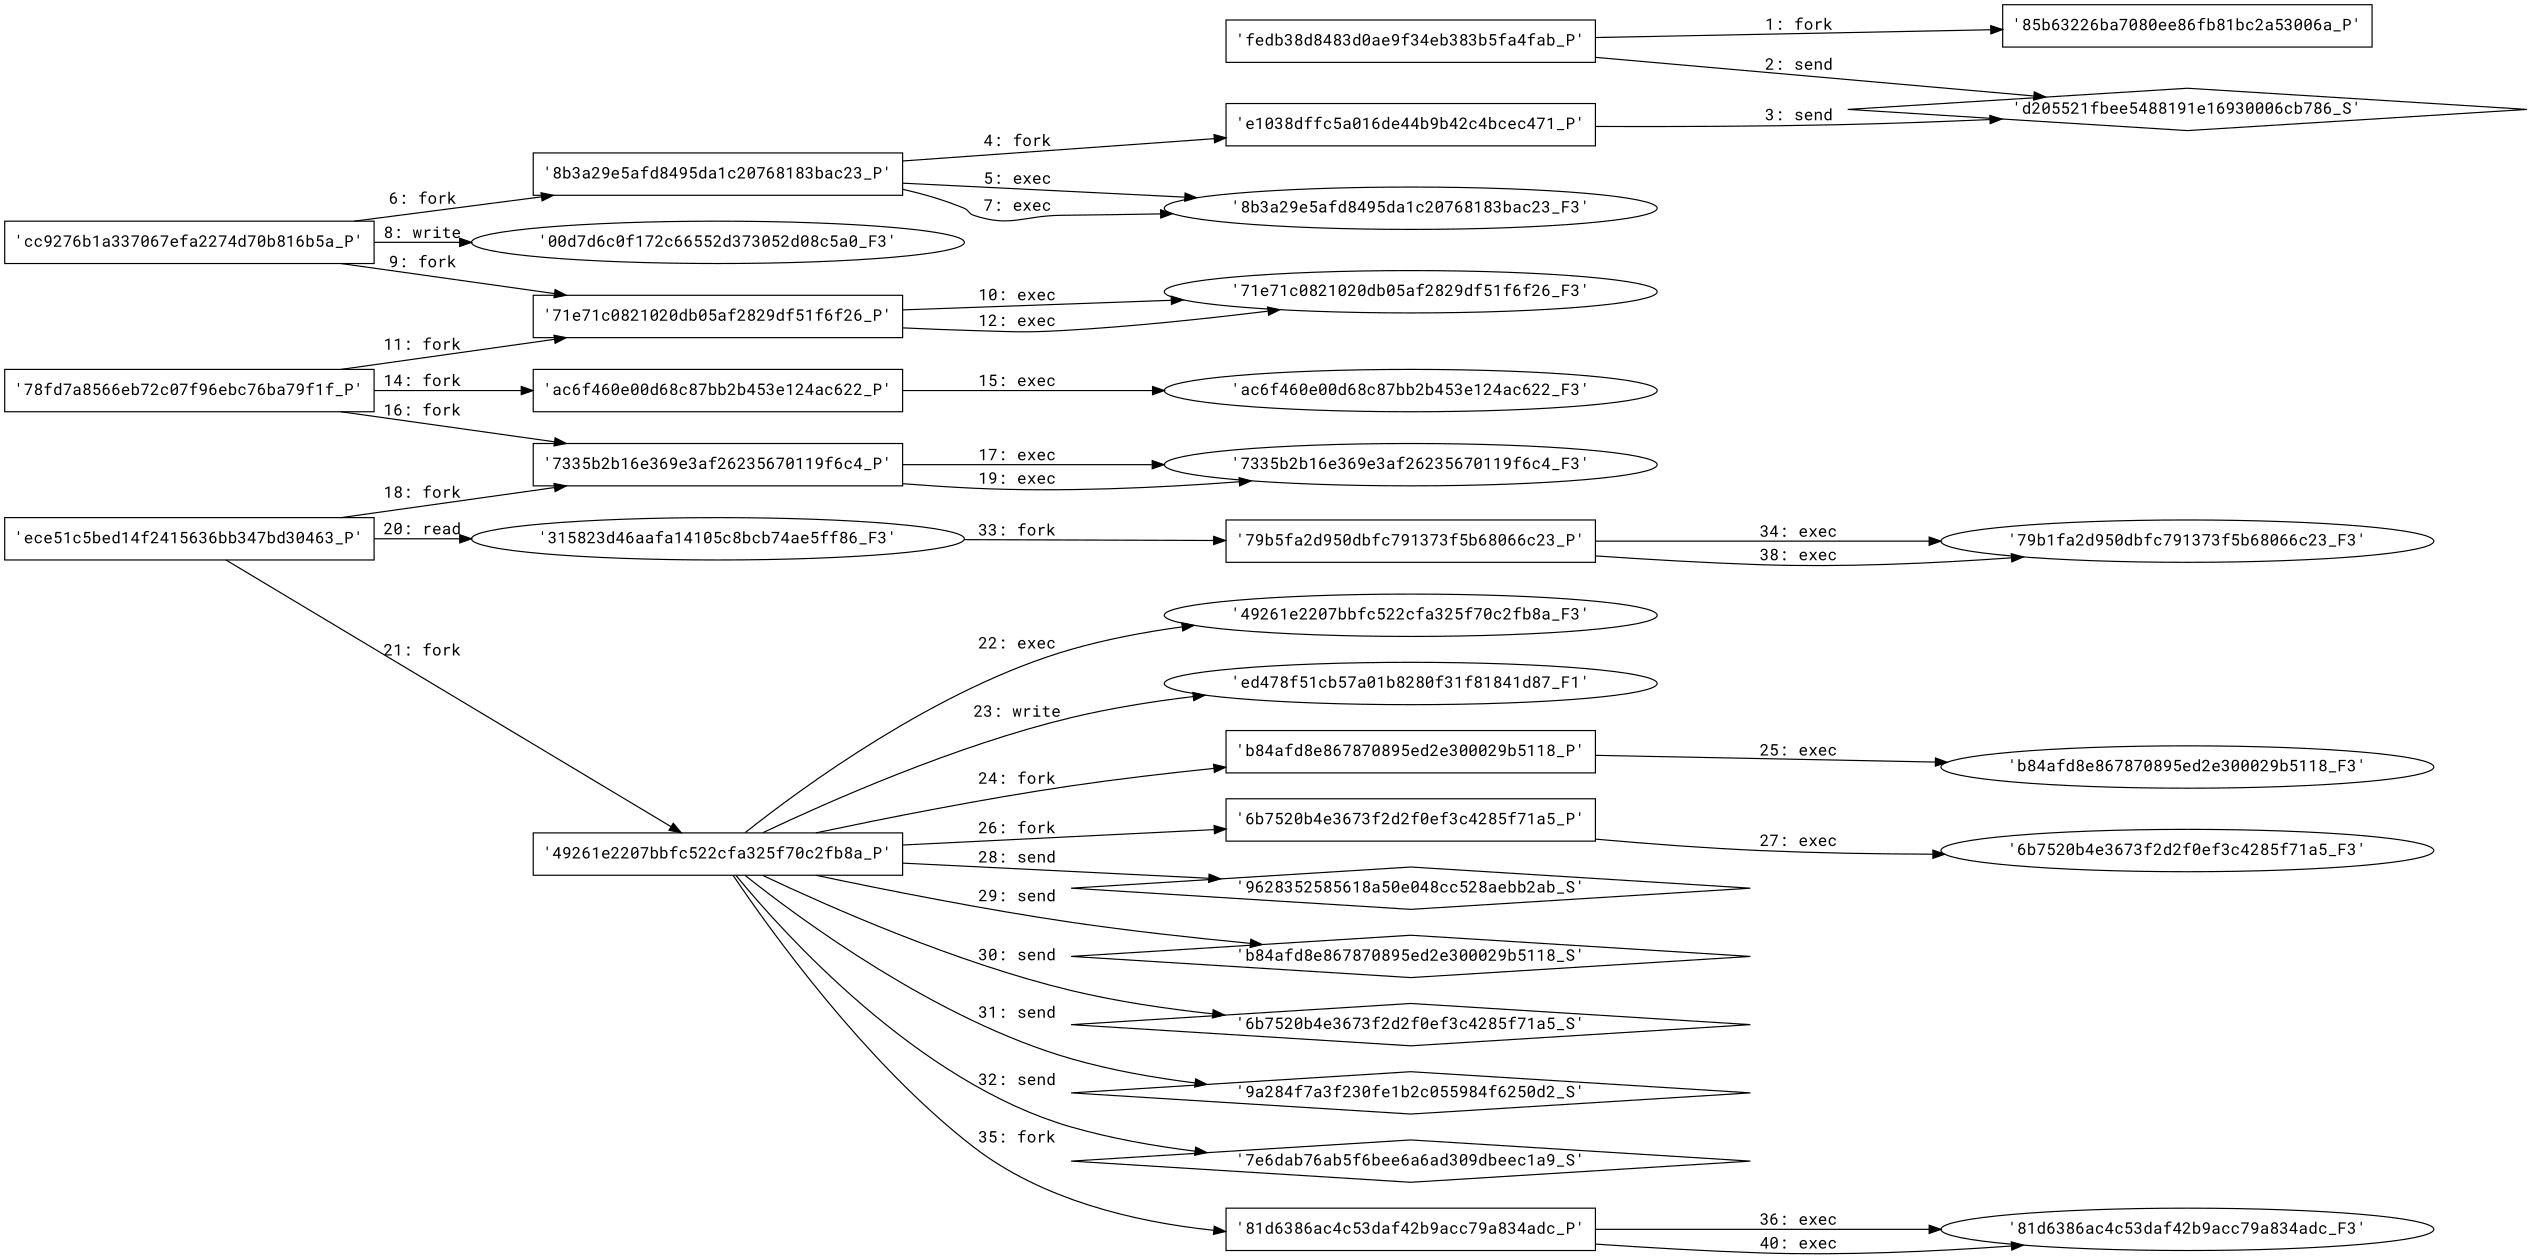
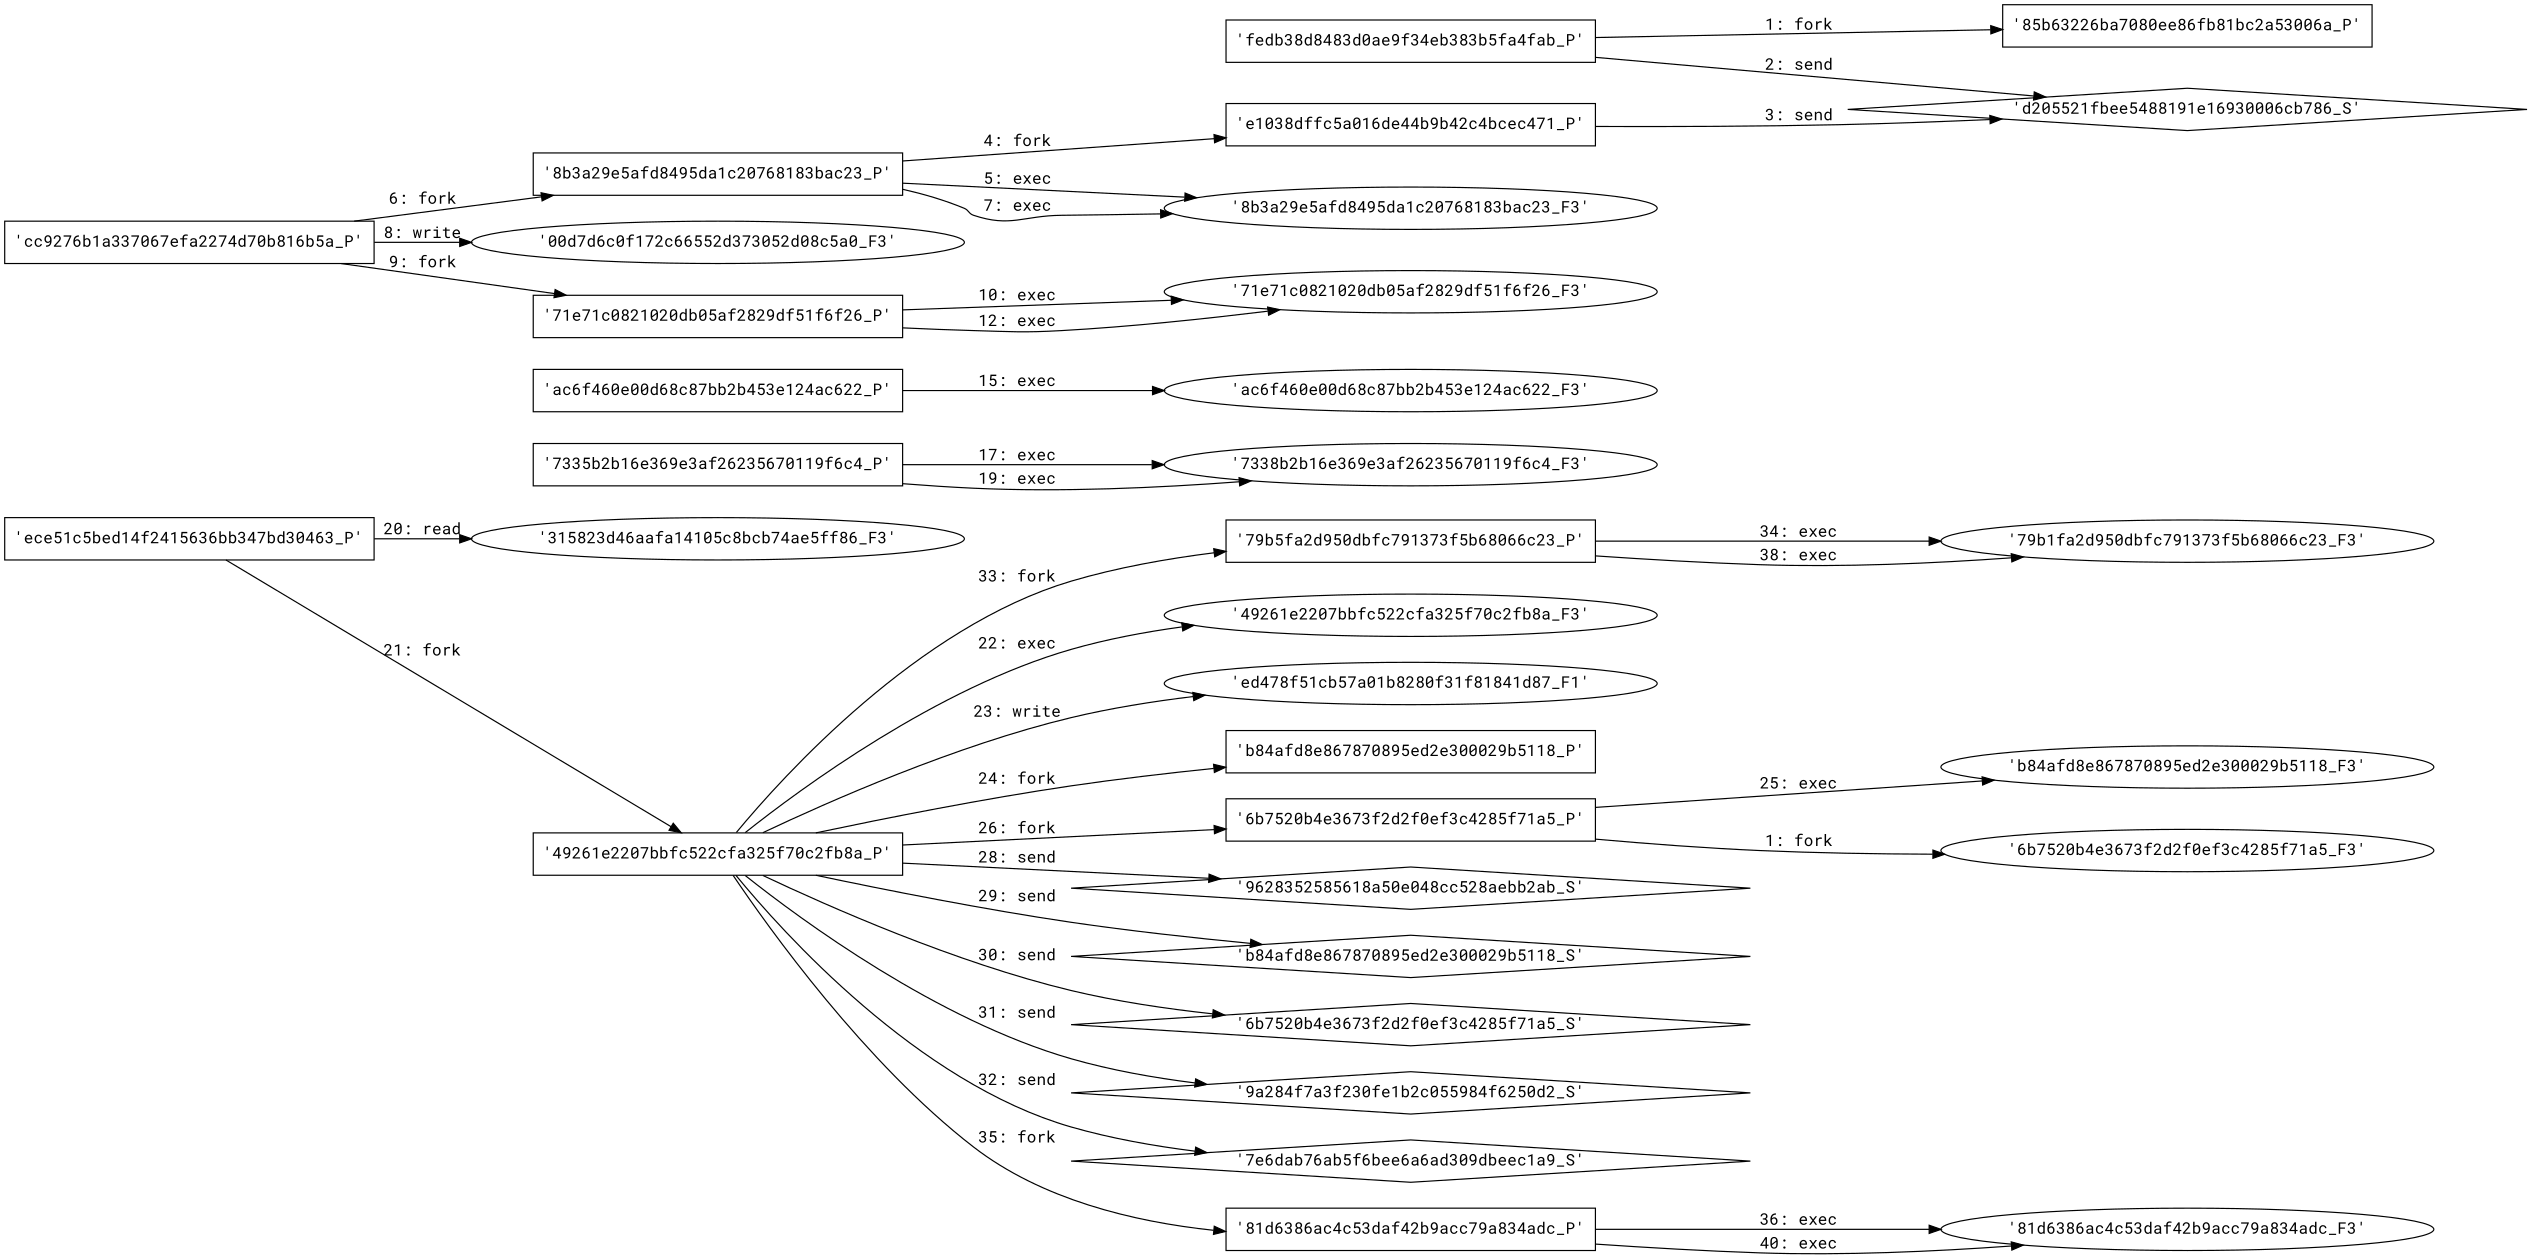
node "'78fd7a8566eb72c07f96ebc76ba79f1f_P'": removed
node "'7335b2b16e369e3af26235670119f6c4_F3'": label "'7335b2b16e369e3af26235670119f6c4_F3'" -> "'7338b2b16e369e3af26235670119f6c4_F3'"
edge "'ece51c5bed14f2415636bb347bd30463_P'" -> "'7335b2b16e369e3af26235670119f6c4_P'": removed, label "18: fork"
edge "'315823d46aafa14105c8bcb74ae5ff86_F3'" -> "'79b5fa2d950dbfc791373f5b68066c23_P'": now "'49261e2207bbfc522cfa325f70c2fb8a_P'" -> "'79b5fa2d950dbfc791373f5b68066c23_P'"
edge "'b84afd8e867870895ed2e300029b5118_P'" -> "'b84afd8e867870895ed2e300029b5118_F3'": now "'6b7520b4e3673f2d2f0ef3c4285f71a5_P'" -> "'b84afd8e867870895ed2e300029b5118_F3'"
edge "'6b7520b4e3673f2d2f0ef3c4285f71a5_P'" -> "'6b7520b4e3673f2d2f0ef3c4285f71a5_F3'": label "27: exec" -> "1: fork"
